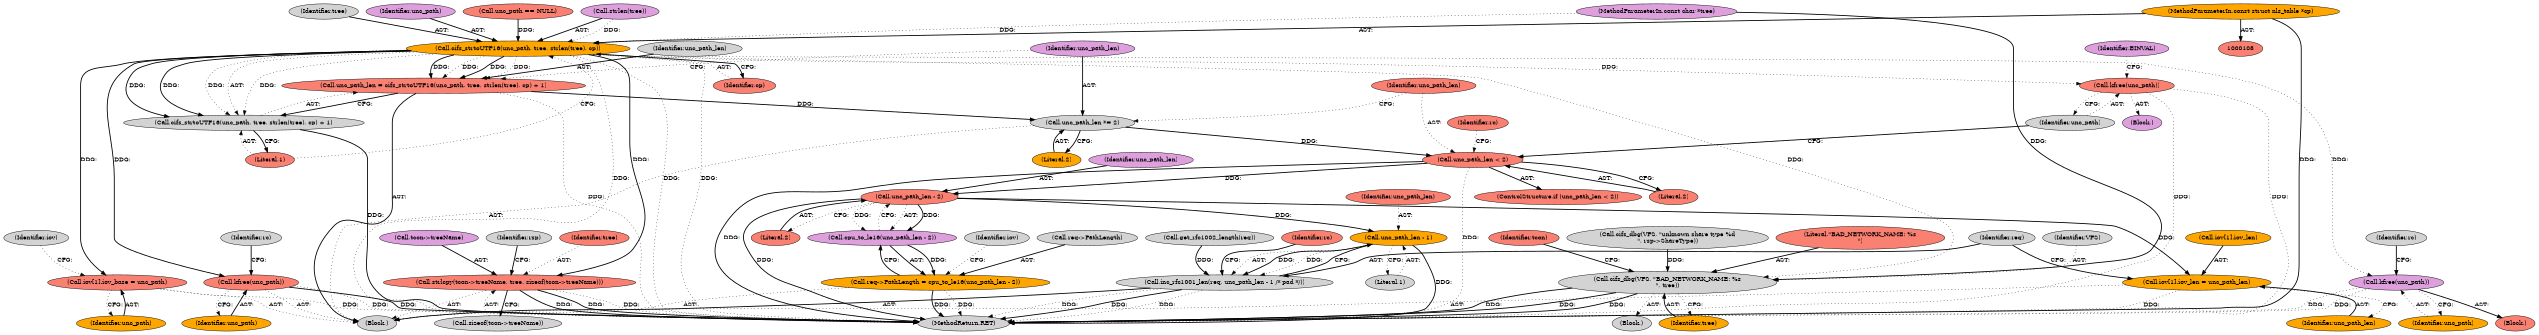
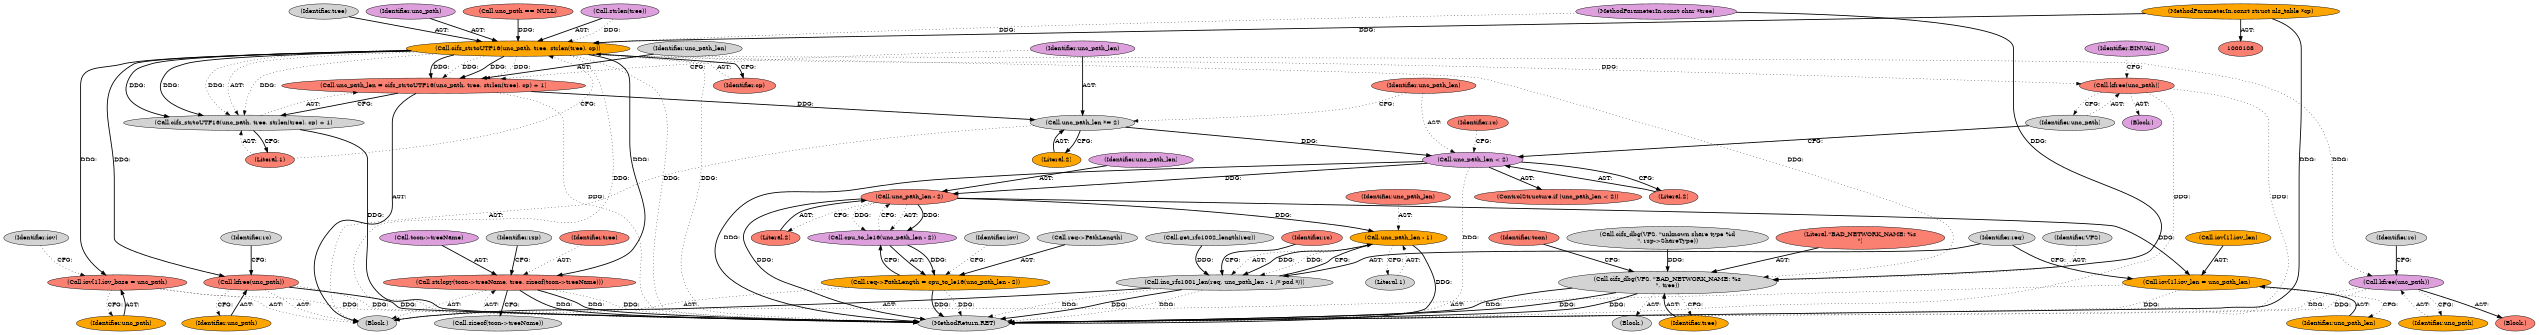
edge "(MethodParameterIn,const struct nls_table *cp)" -> "(Call,cifs_strtoUTF16(unc_path, tree, strlen(tree), cp))": label "AST: " -> "DDG: "
node "(Call,unc_path_len < 2)": fillcolor salmon -> plum
